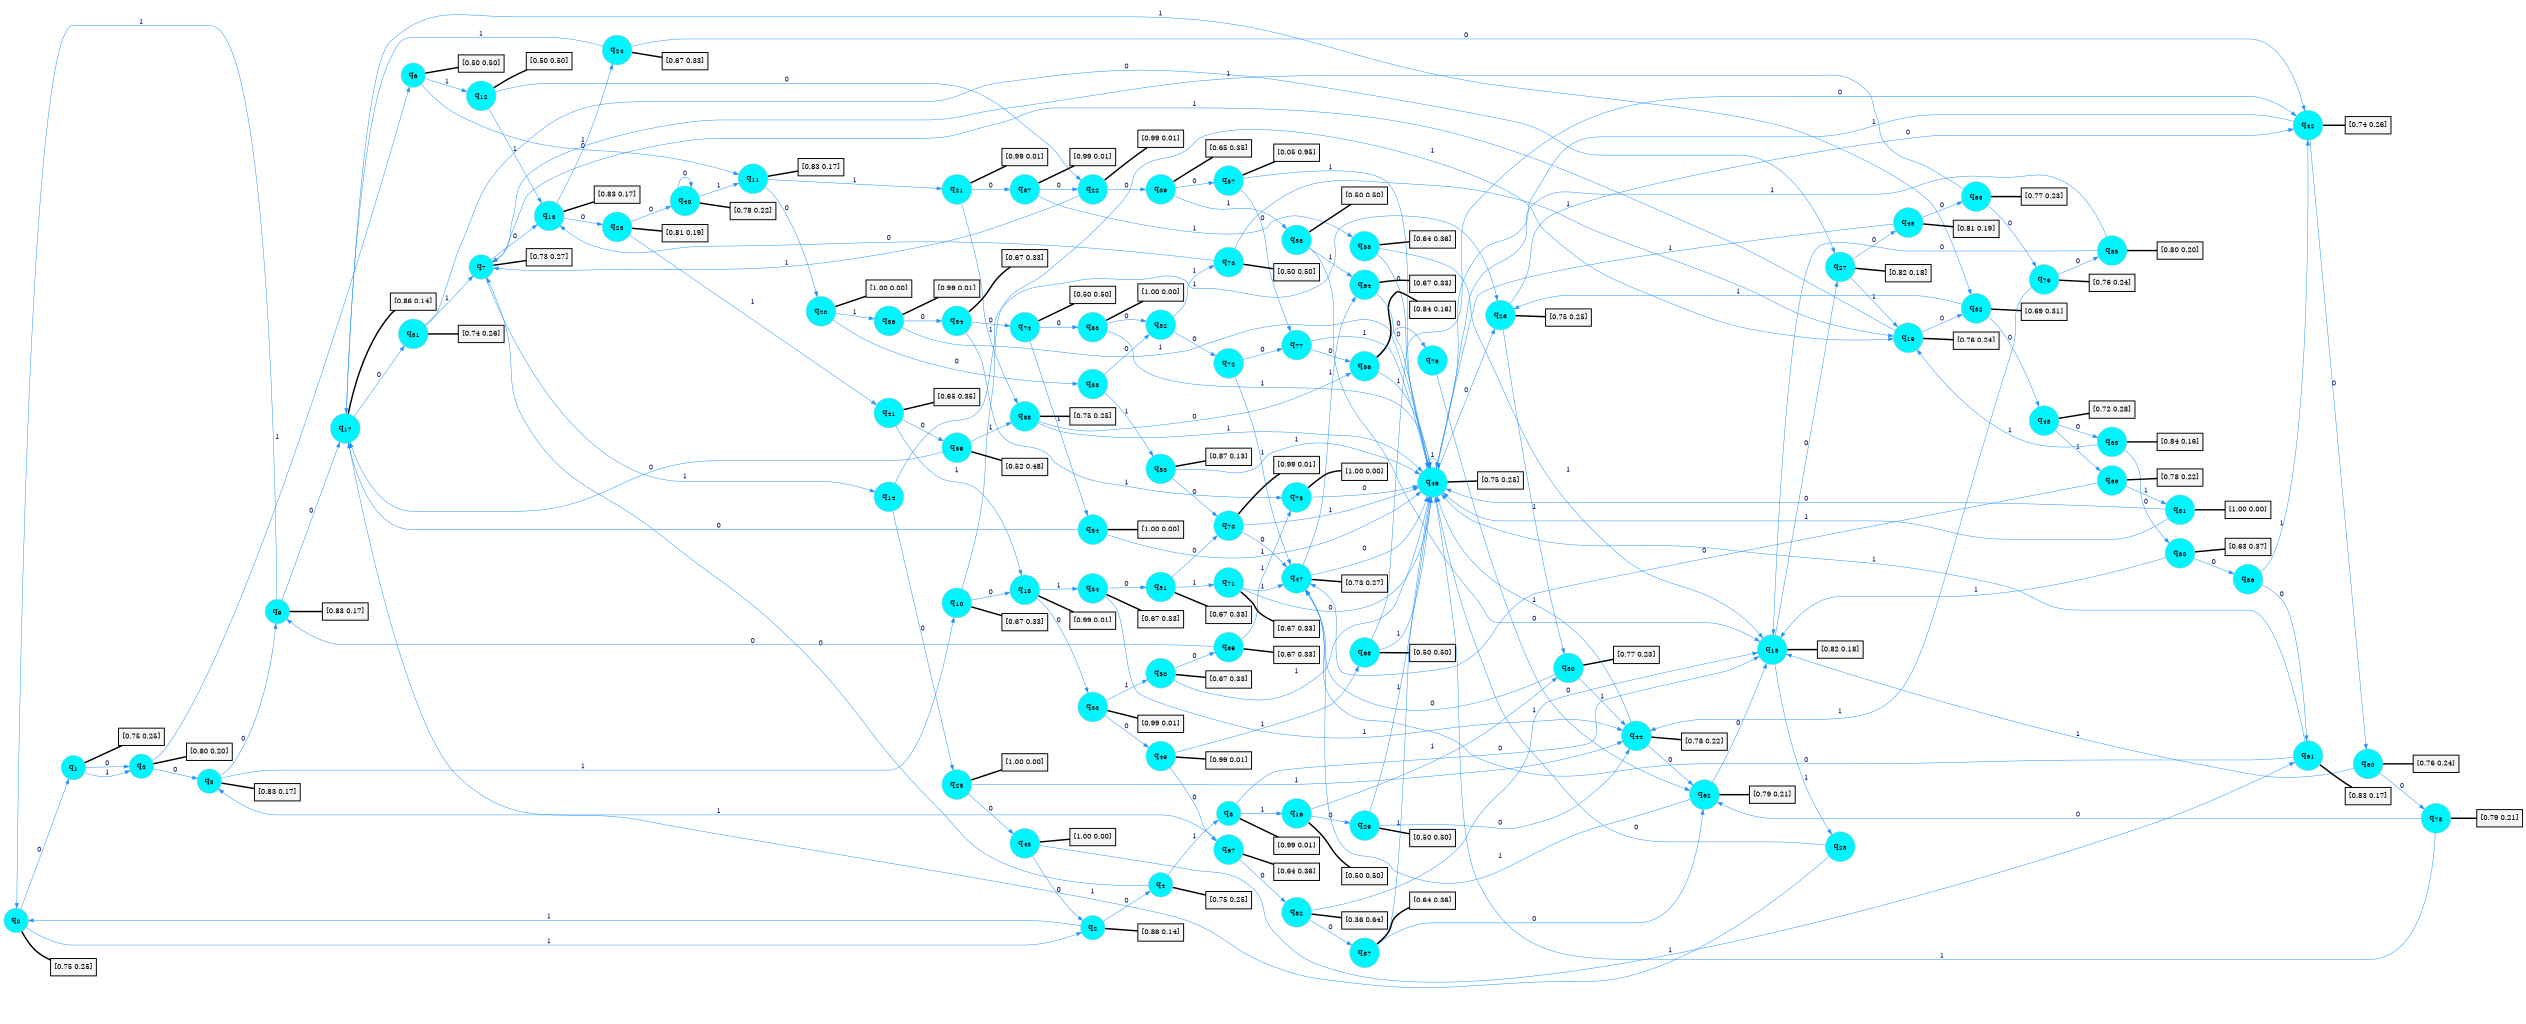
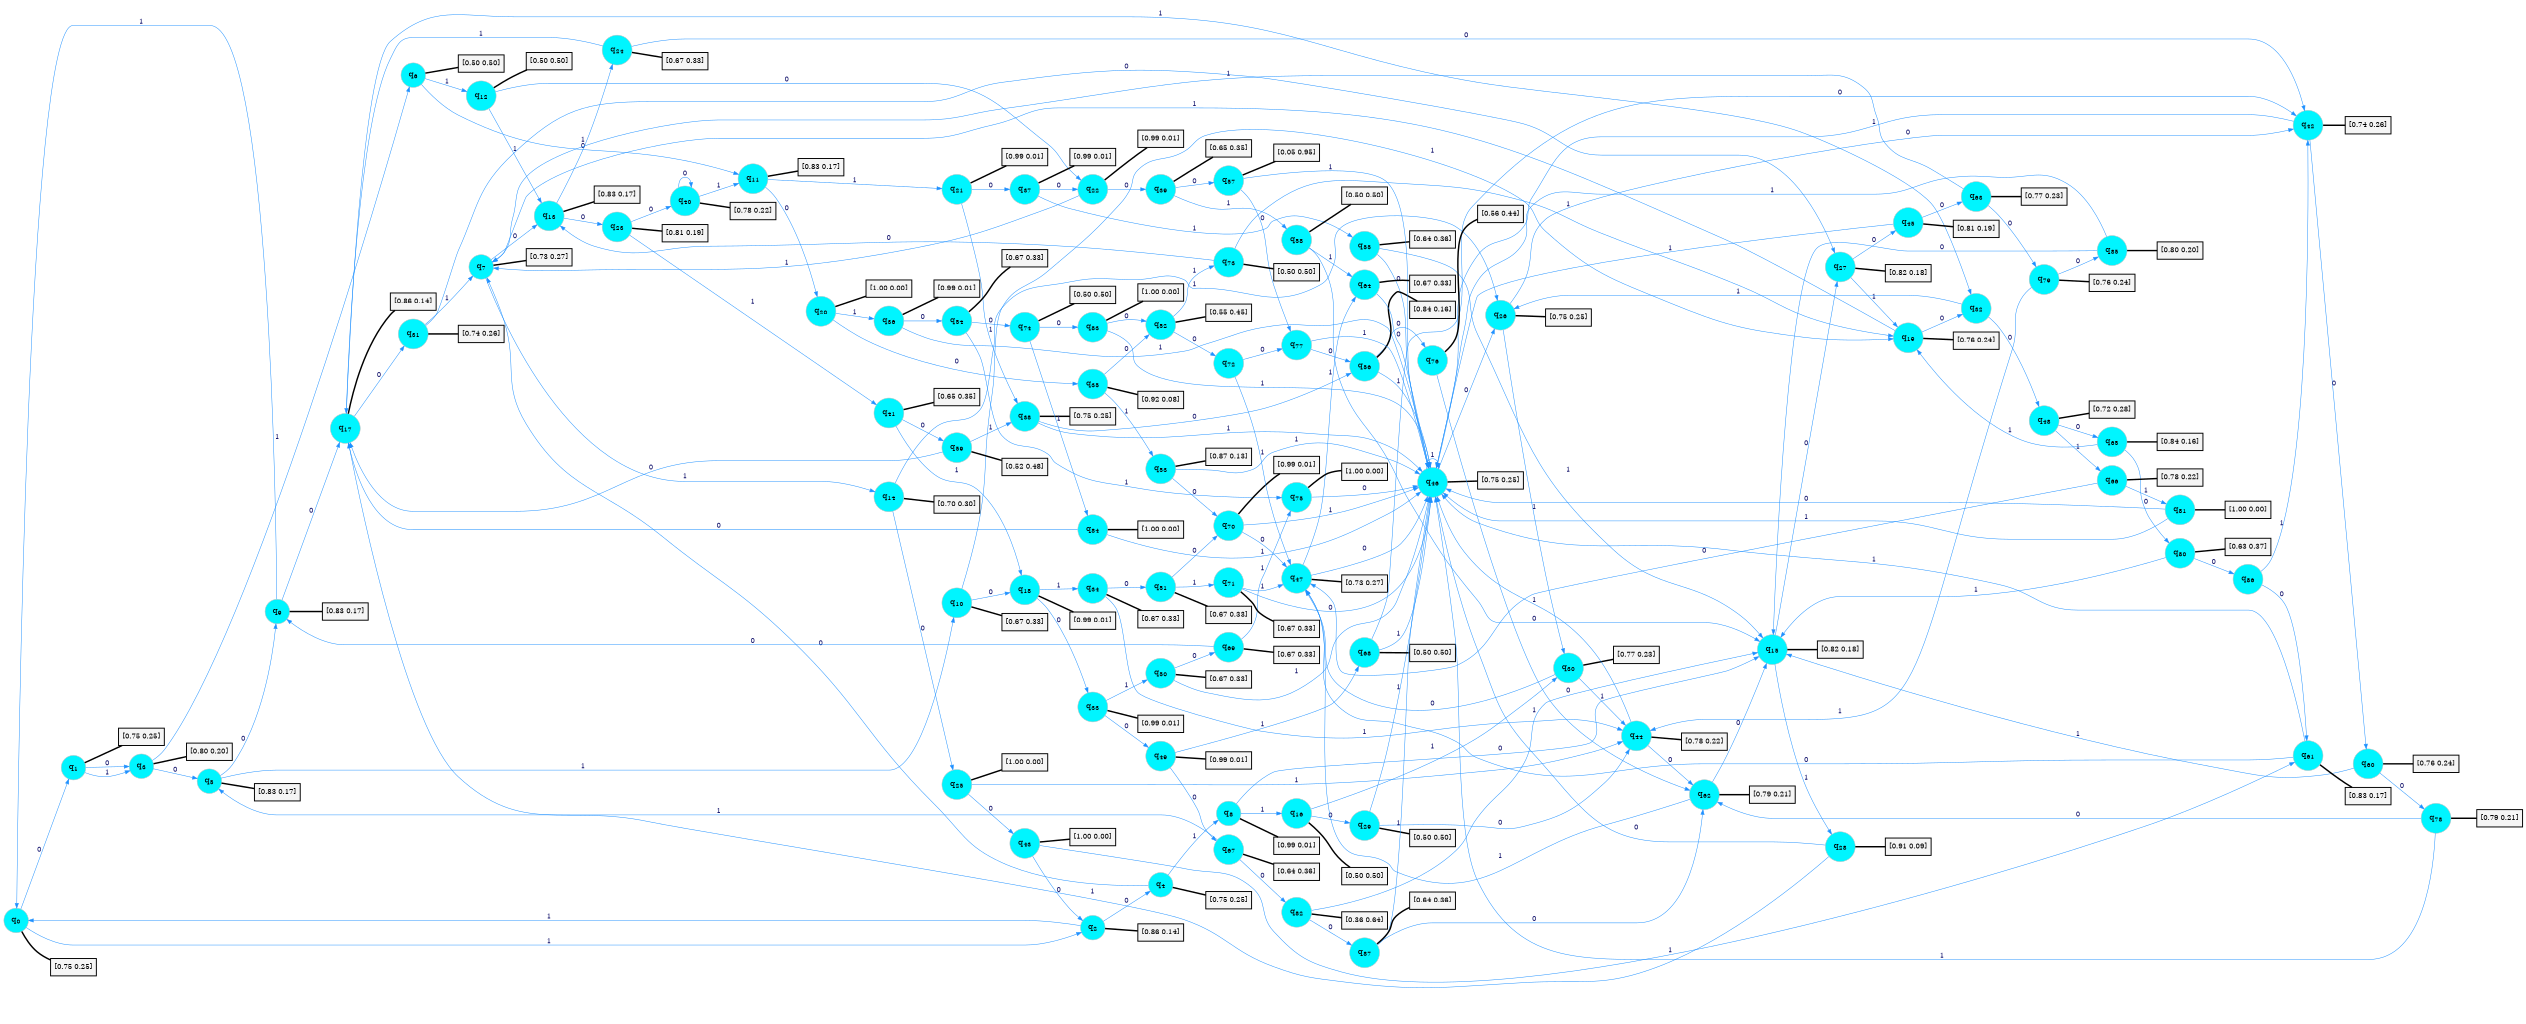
node "[0.56 0.44]": added
node "[0.69 0.31]": removed
node "[0.55 0.45]": added
node "[0.92 0.08]": added
node "[0.70 0.30]": added
node "[0.91 0.09]": added
